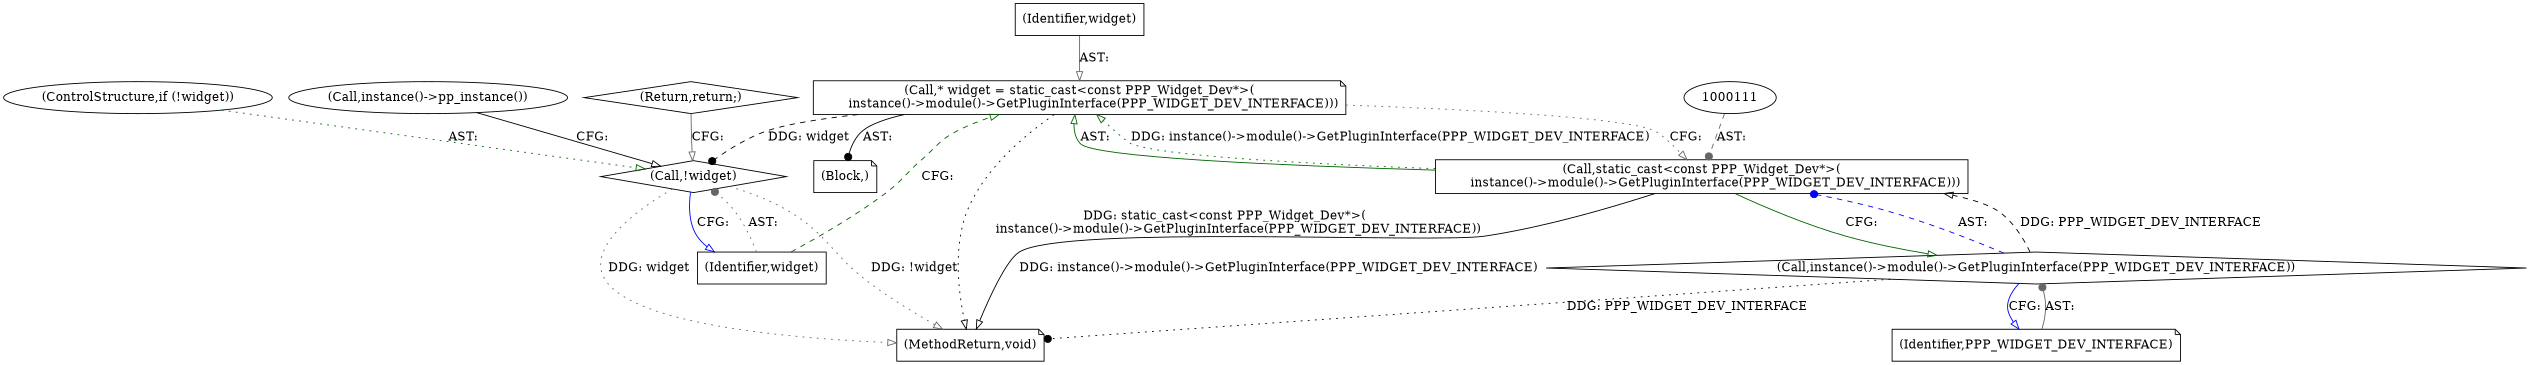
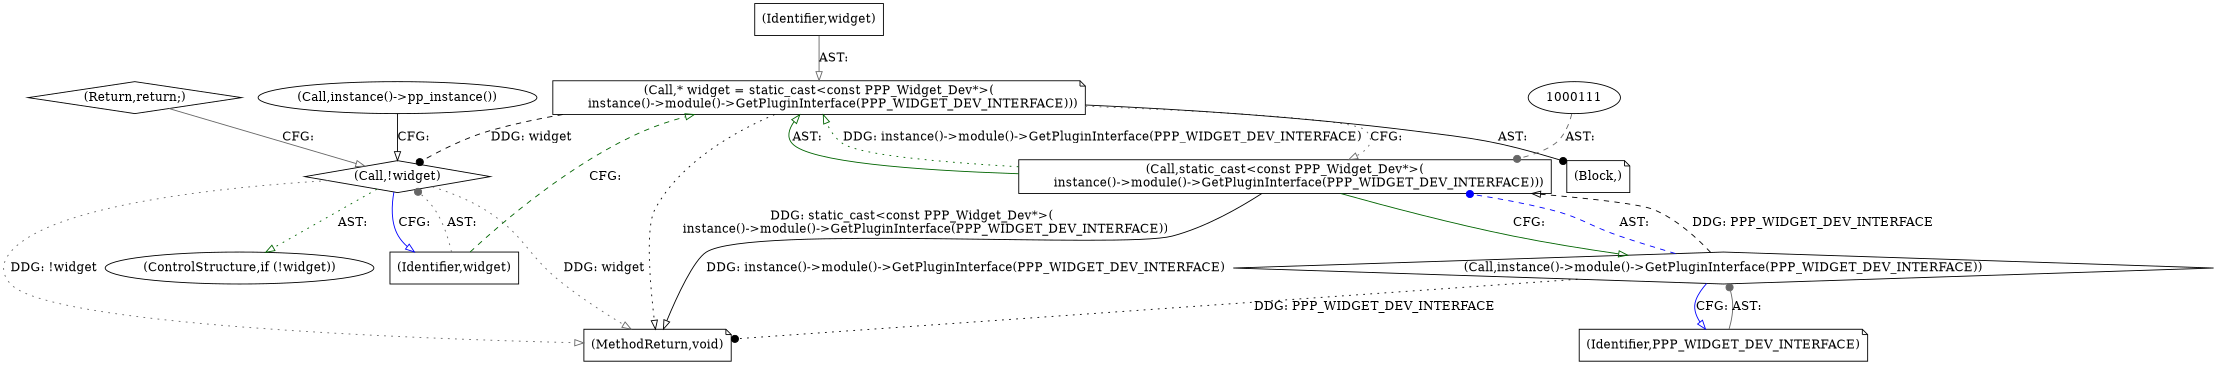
edge "(ControlStructure,if (!widget))" -> "(Call,!widget)": reversed
